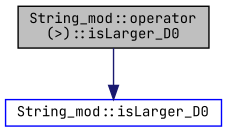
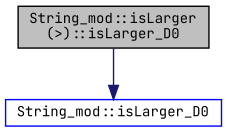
node "String_mod::operator (>)::isLarger_D0": label "String_mod::operator (>)::isLarger_D0" -> "String_mod::isLarger (>)::isLarger_D0"
